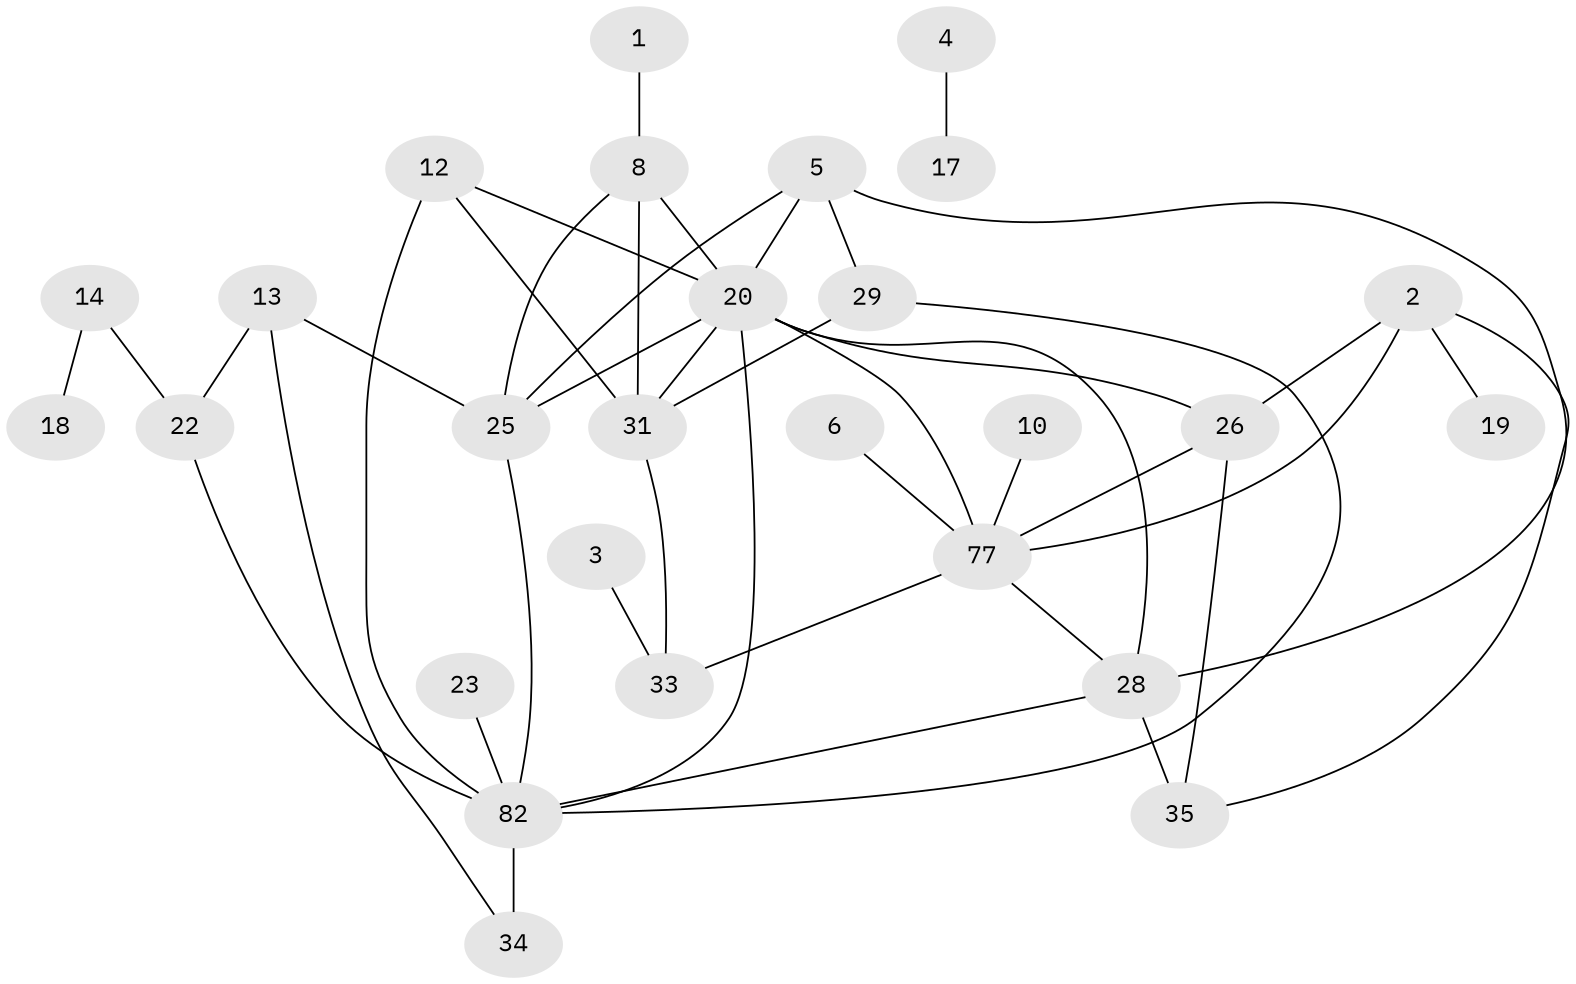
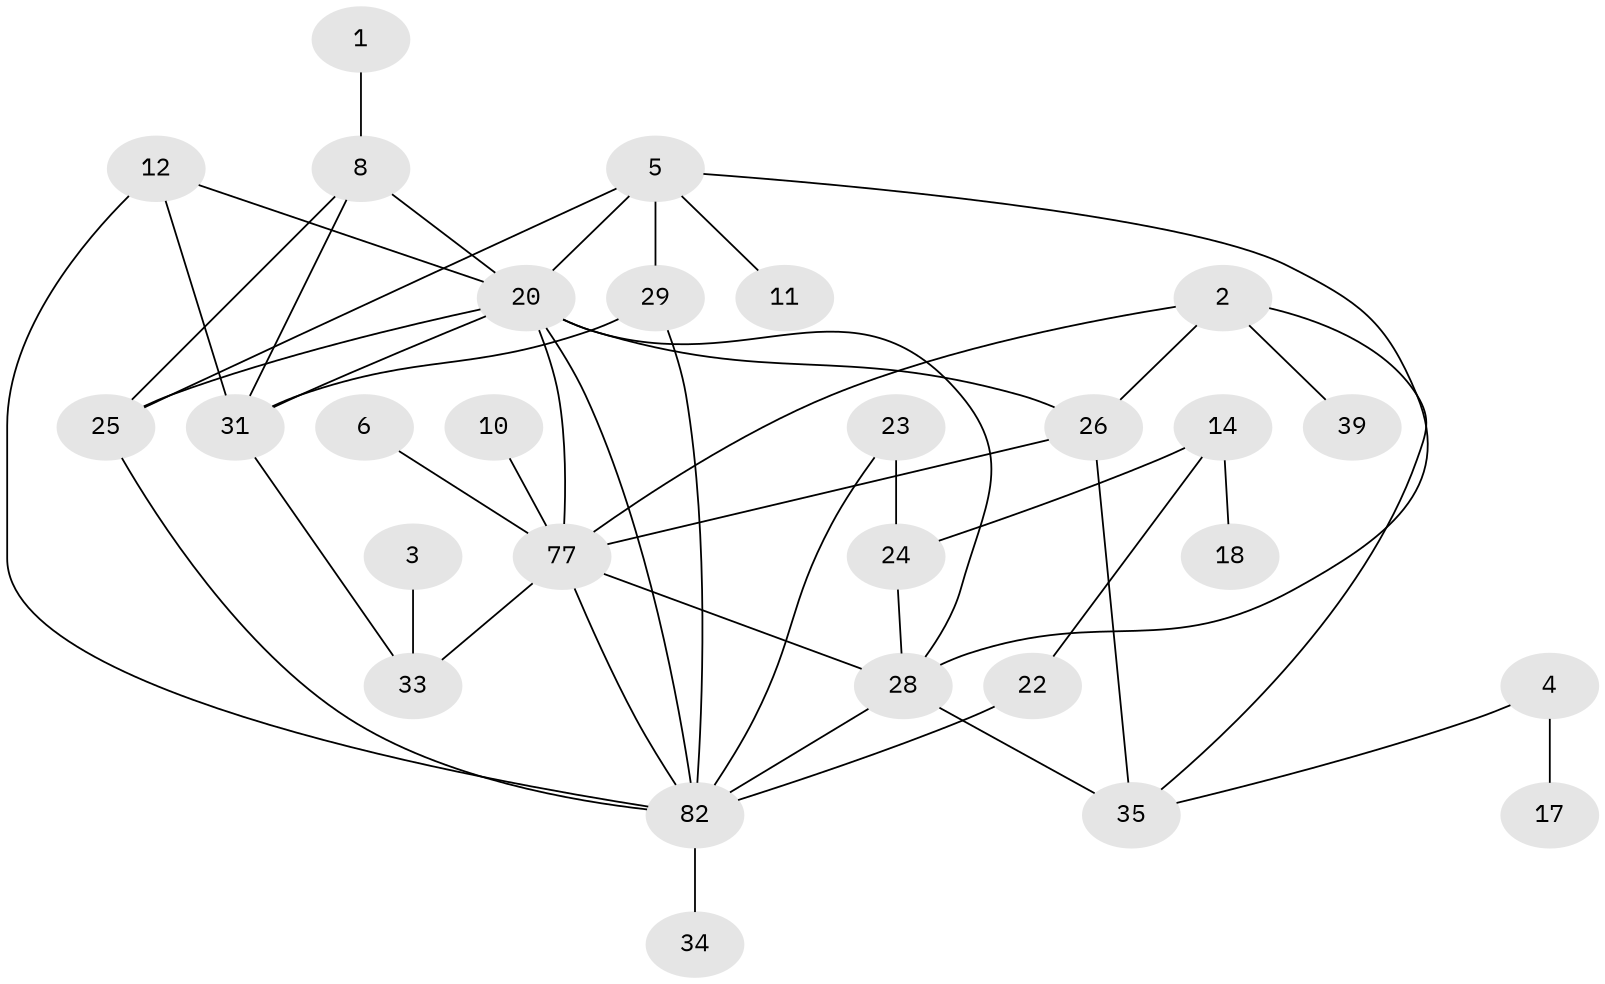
node "13": removed
node "11": added
node "19": label "19" -> "39"
node "24": added
edge "77" -- "82": added
edge "4" -- "35": added
